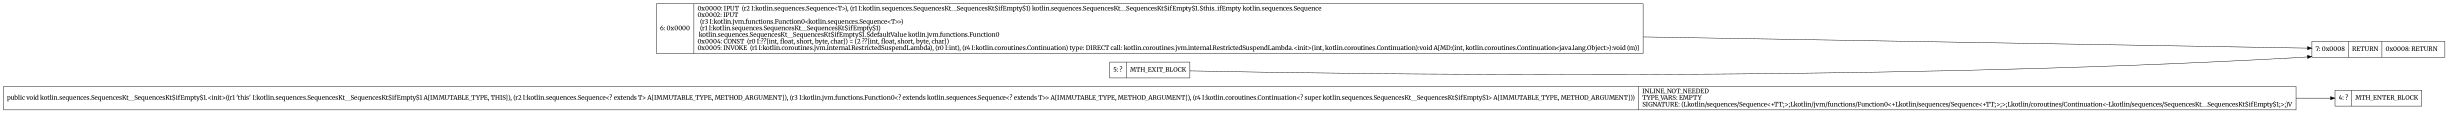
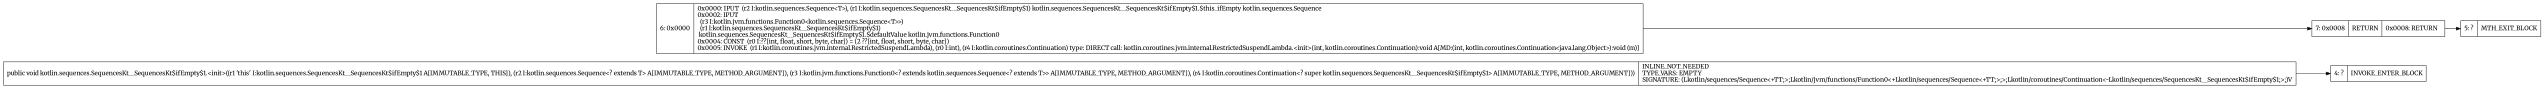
edge "5: ?" -> "7: 0x0008": reversed
node "4: ?": text "MTH_ENTER_BLOCK" -> "INVOKE_ENTER_BLOCK"
